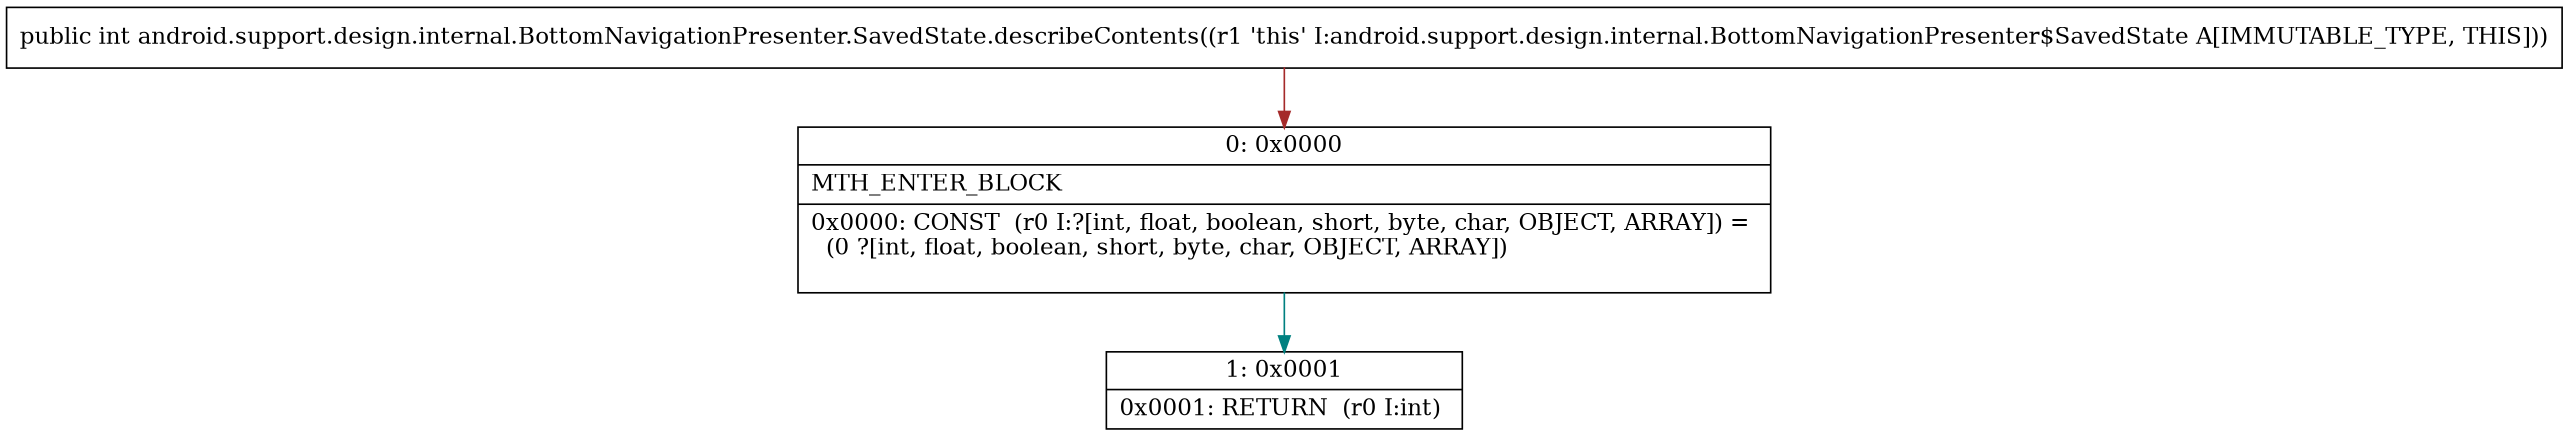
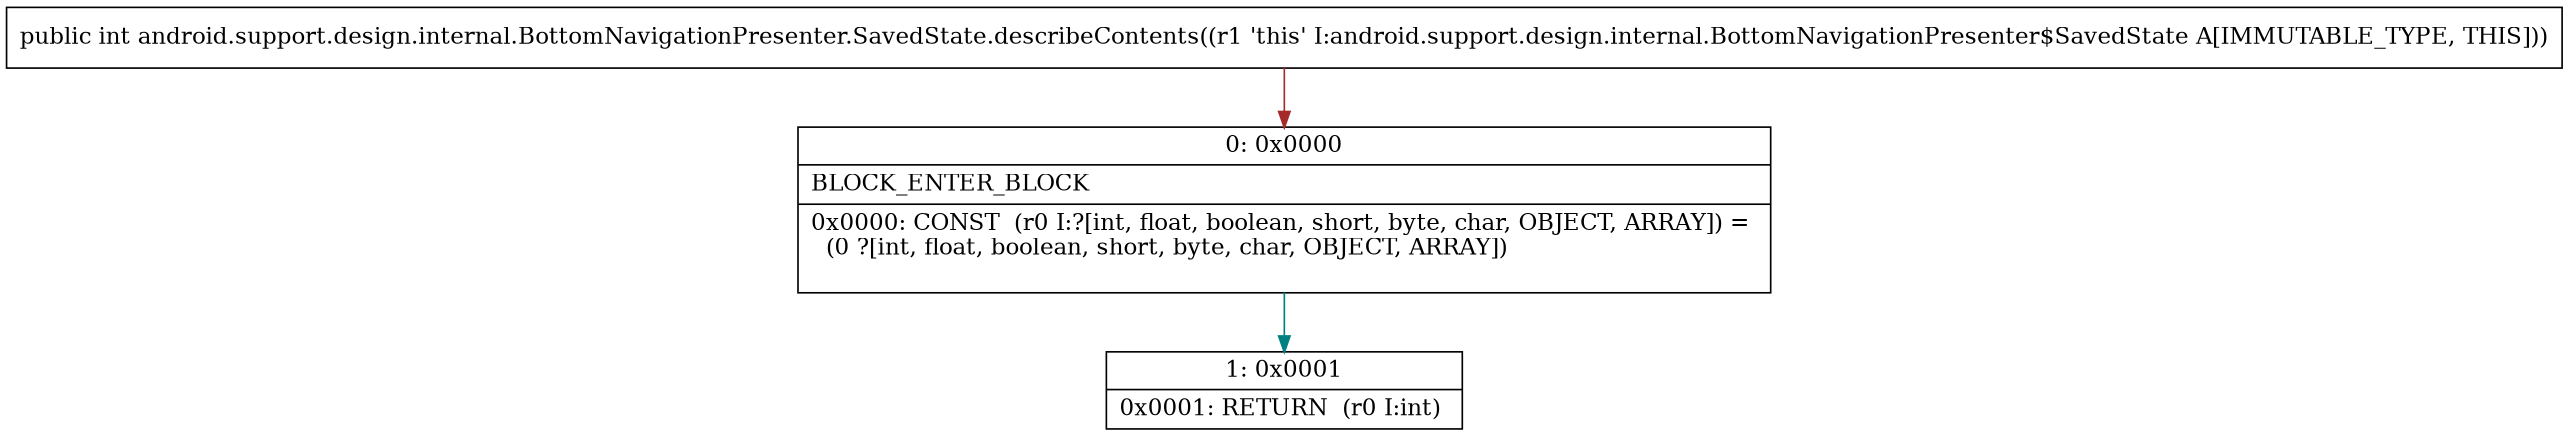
node "0: 0x0000": text "MTH_ENTER_BLOCK" -> "BLOCK_ENTER_BLOCK"
